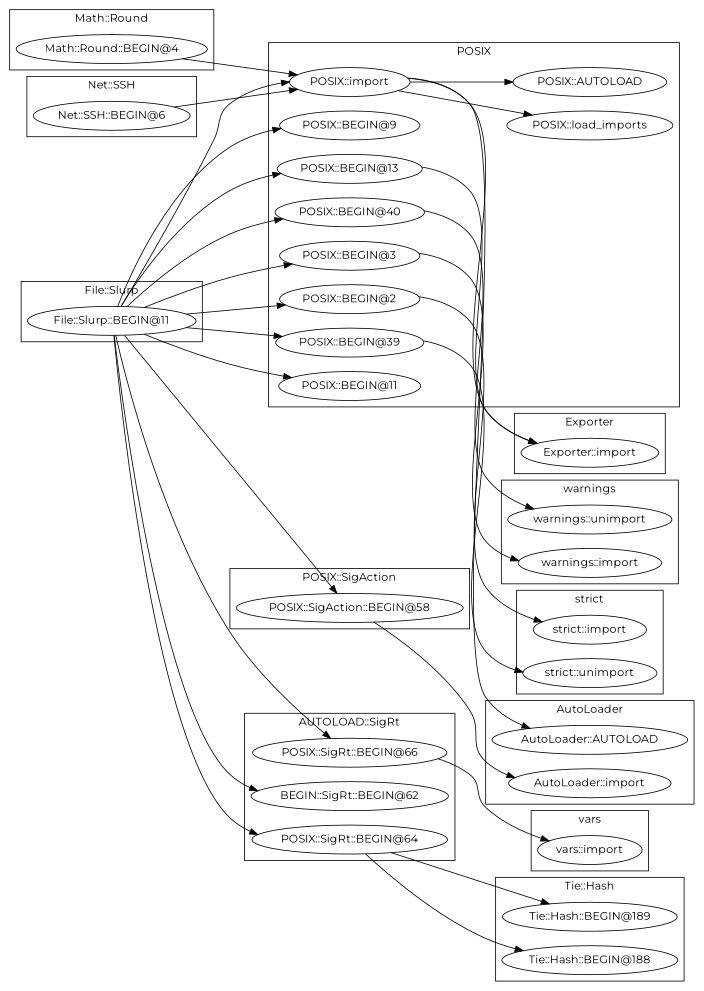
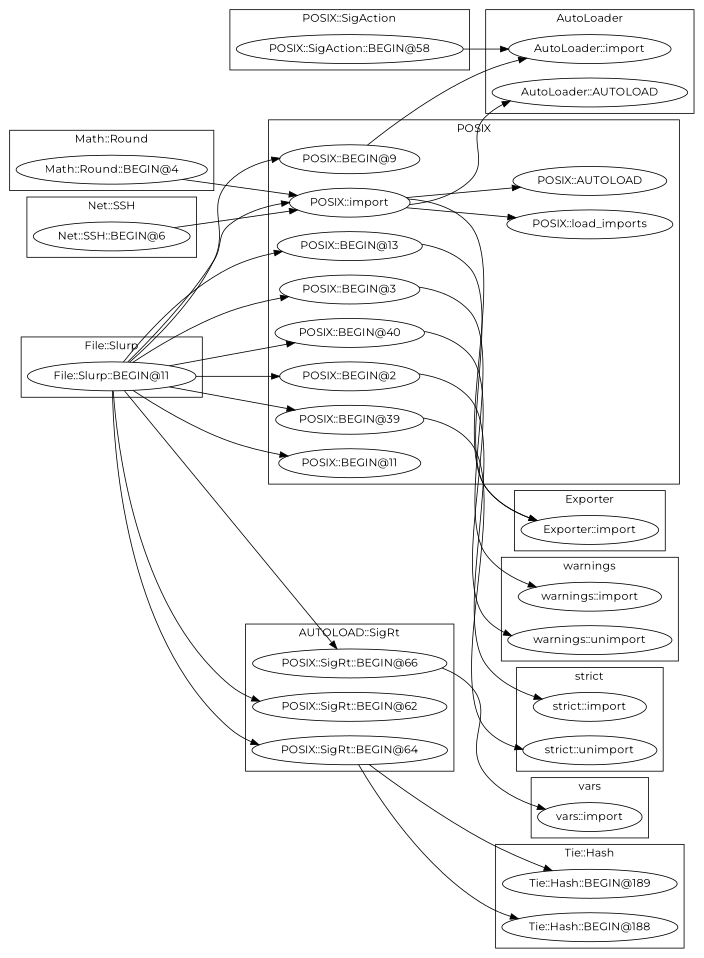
edge "POSIX::BEGIN@9" -> "AutoLoader::import": added
edge "File::Slurp::BEGIN@11" -> "POSIX::SigAction::BEGIN@58": removed
node "BEGIN::SigRt::BEGIN@62": label "BEGIN::SigRt::BEGIN@62" -> "POSIX::SigRt::BEGIN@62"
